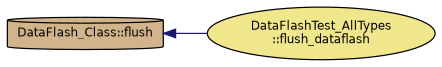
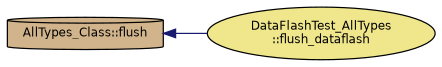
node "DataFlash_Class::flush": label "DataFlash_Class::flush" -> "AllTypes_Class::flush"
